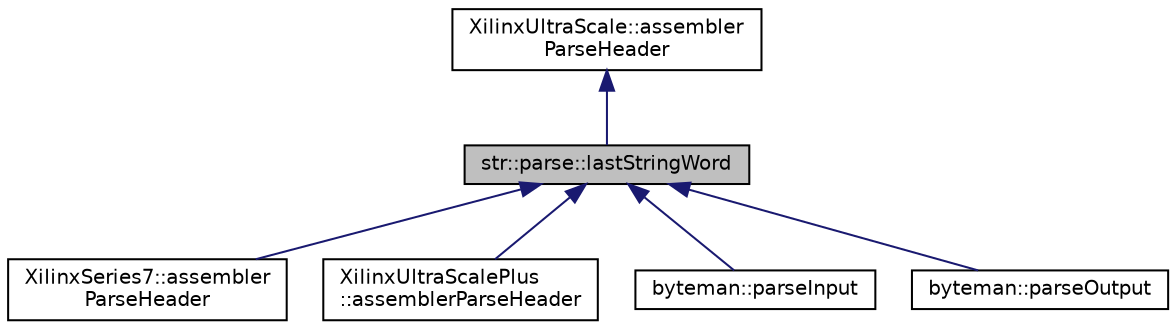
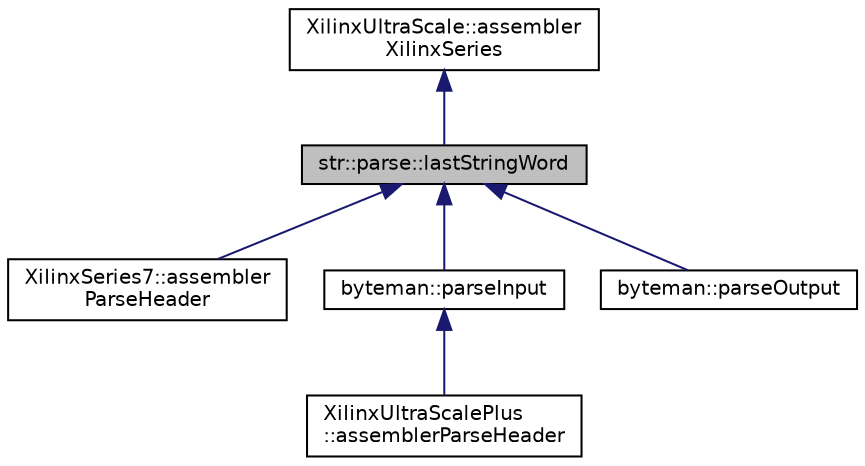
node "XilinxUltraScale::assembler ParseHeader": label "XilinxUltraScale::assembler ParseHeader" -> "XilinxUltraScale::assembler XilinxSeries"
edge "XilinxUltraScalePlus ::assemblerParseHeader" -> "str::parse::lastStringWord": now "XilinxUltraScalePlus ::assemblerParseHeader" -> "byteman::parseInput"
